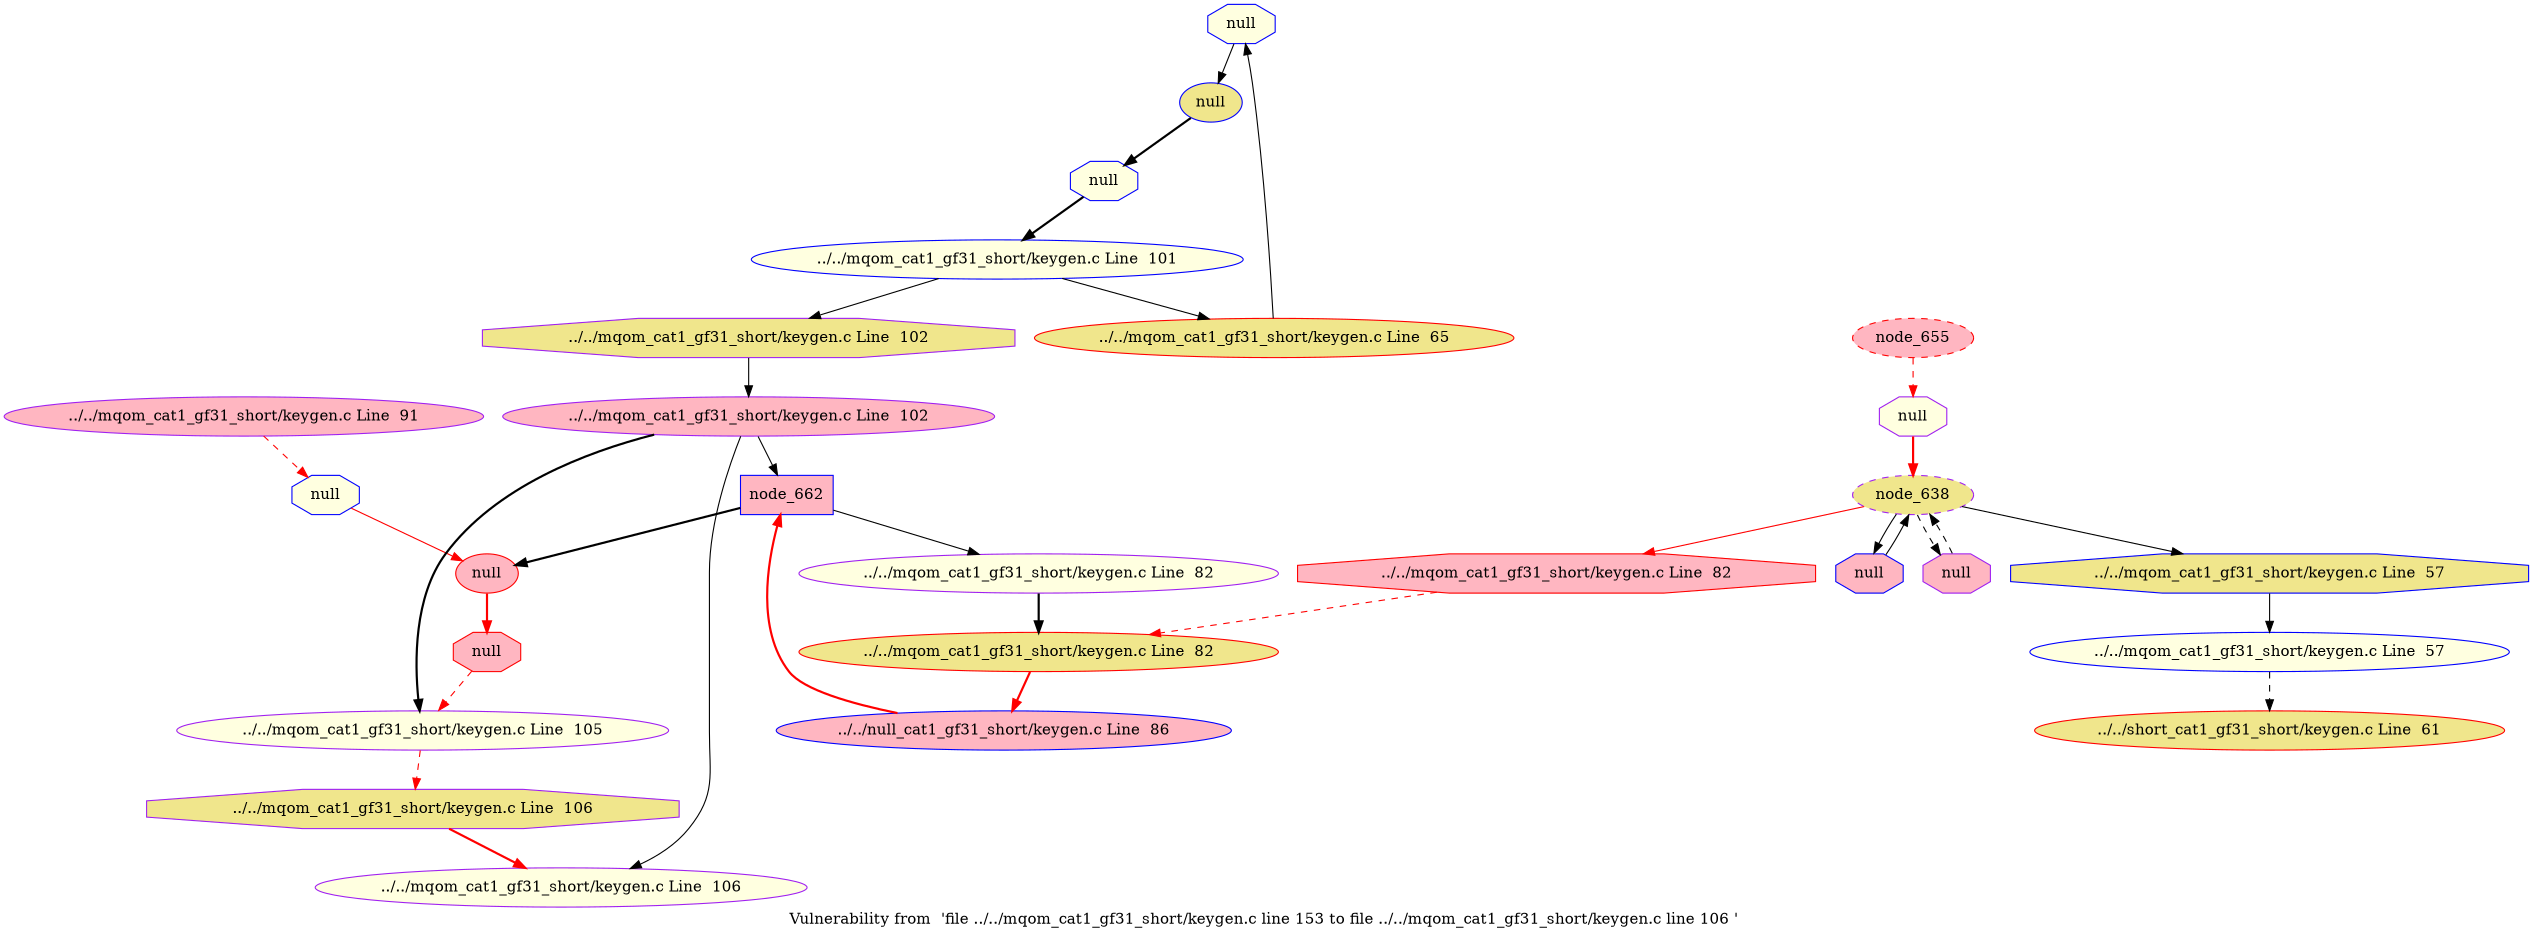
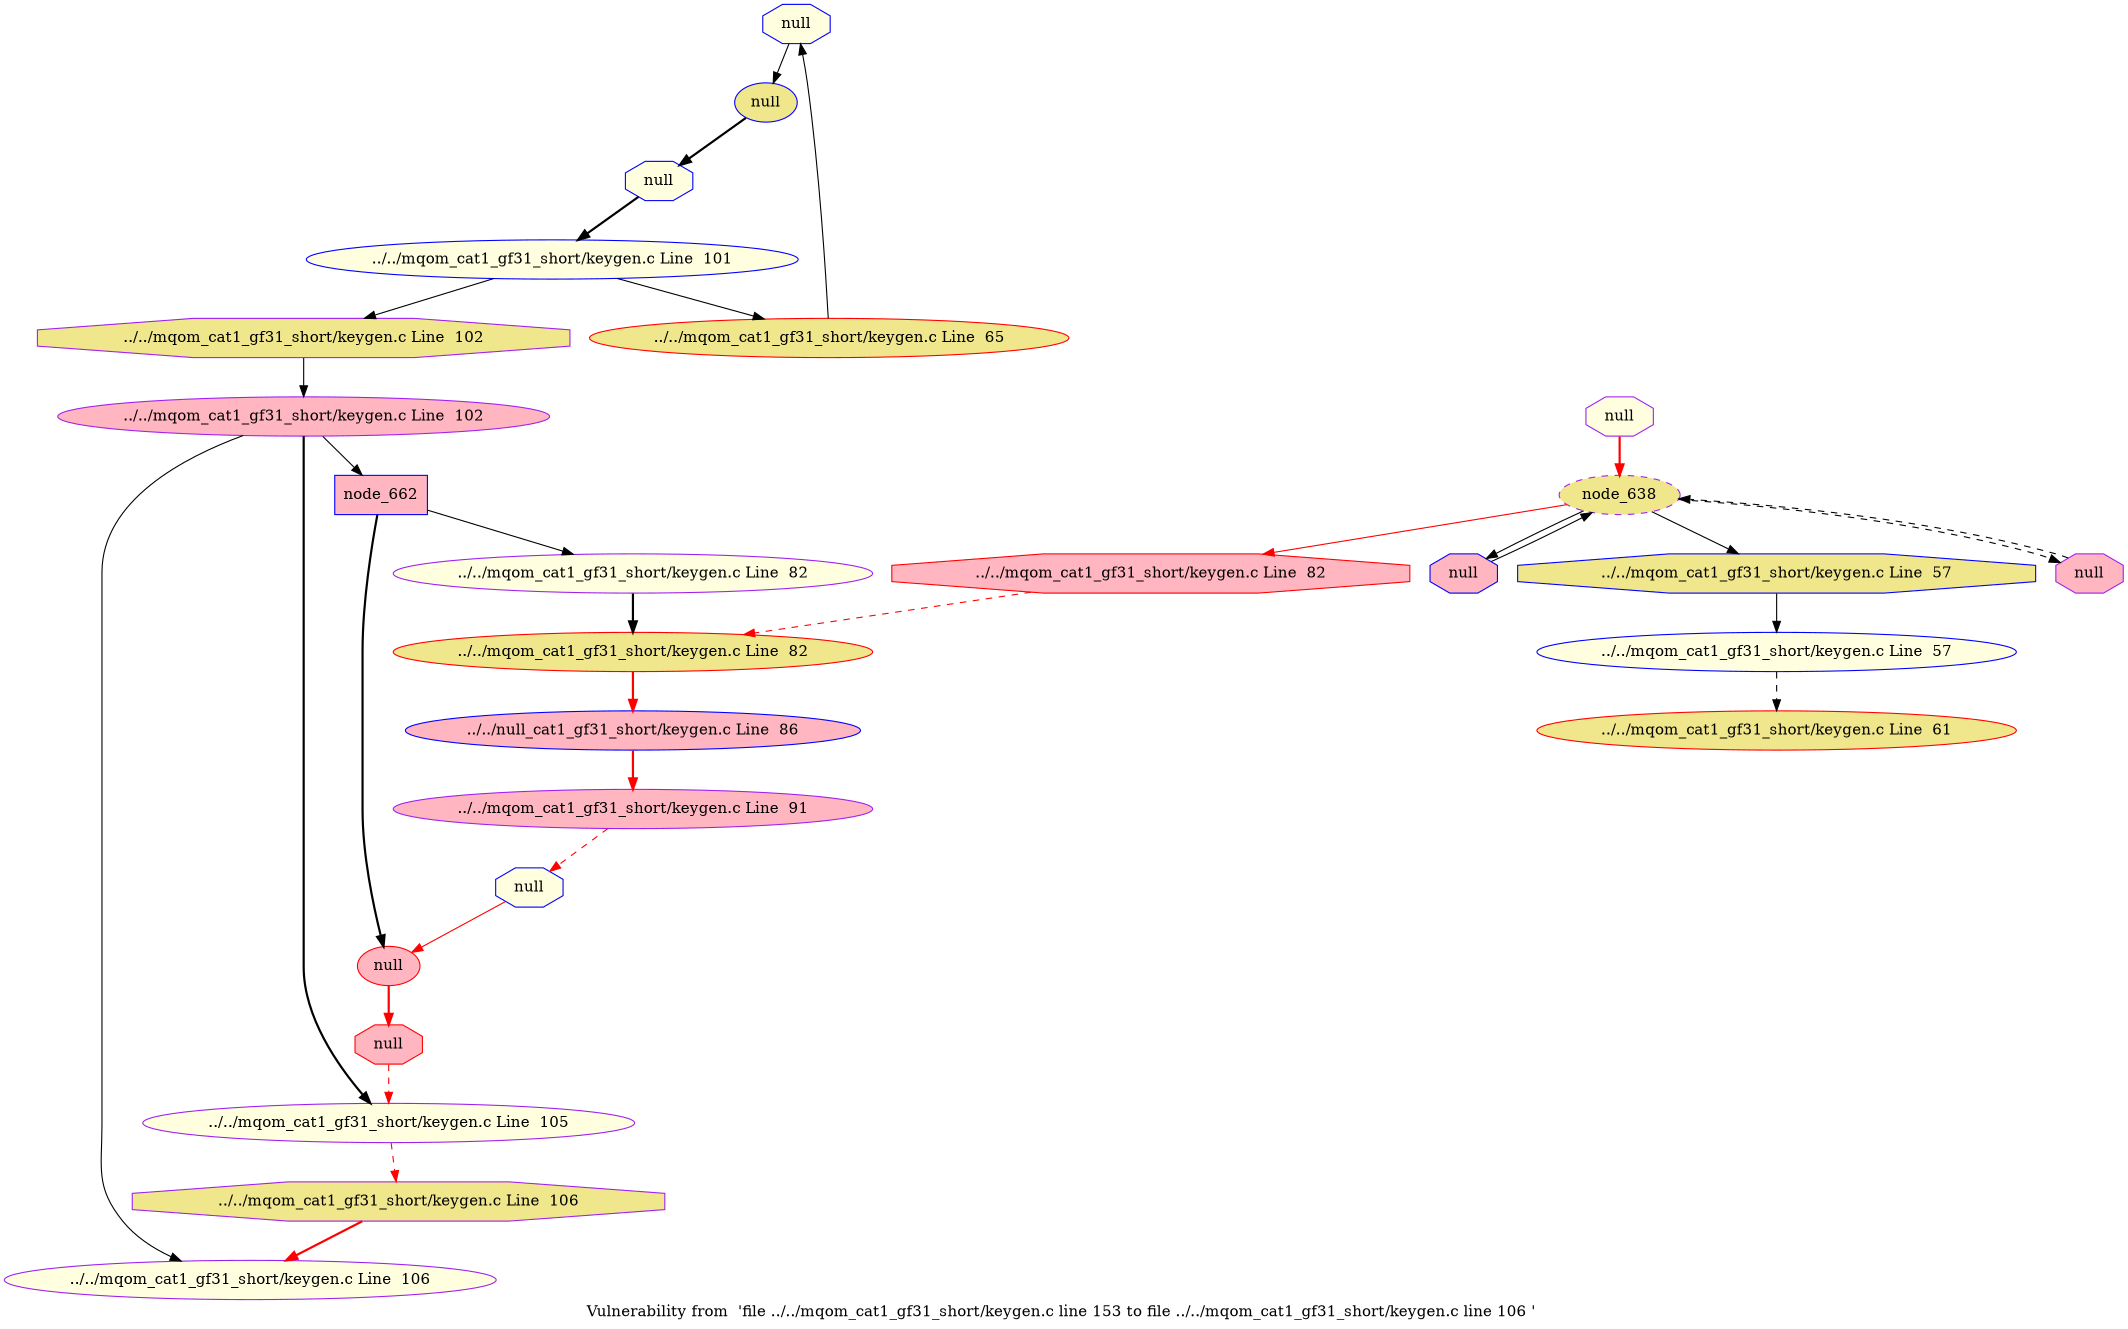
node "node_655": removed
edge "../../null_cat1_gf31_short/keygen.c Line  86" -> "node_662": now "../../null_cat1_gf31_short/keygen.c Line  86" -> "../../mqom_cat1_gf31_short/keygen.c Line  91"
node "../../short_cat1_gf31_short/keygen.c Line  61": label "../../short_cat1_gf31_short/keygen.c Line  61" -> "../../mqom_cat1_gf31_short/keygen.c Line  61"
